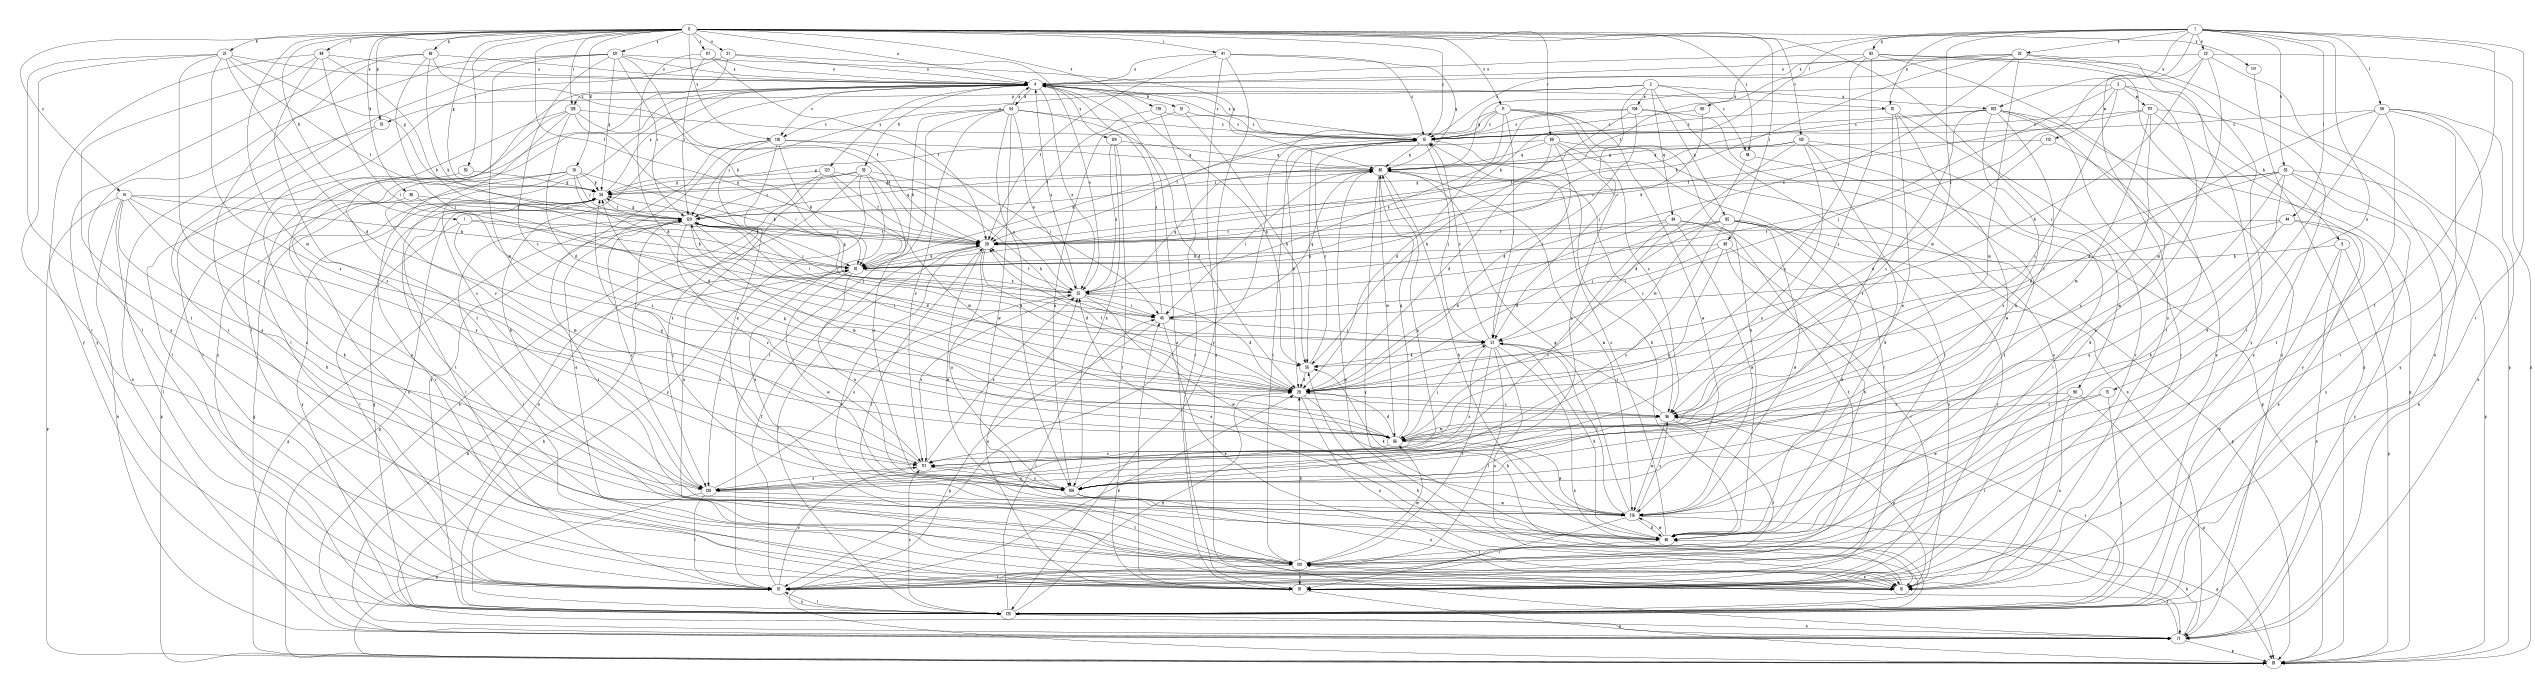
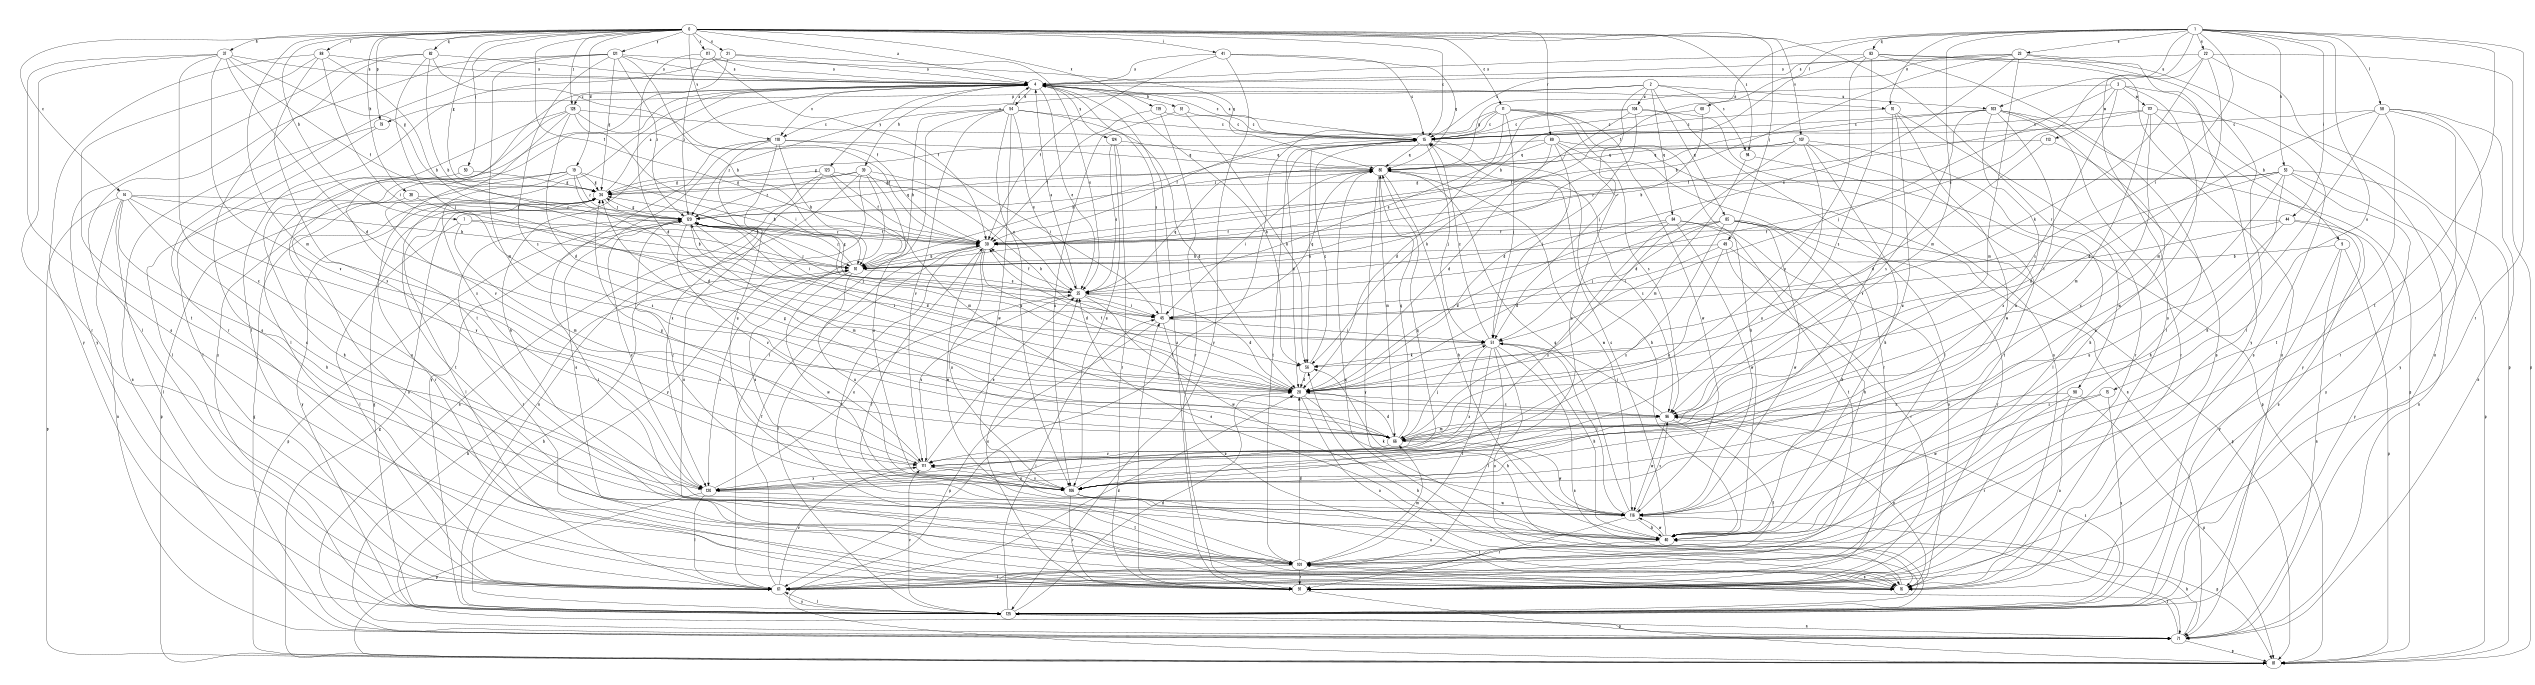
node "122": removed
edge "10" -> "129": added, label "z"
edge "1" -> "45": added, label "i"
edge "106" -> "91": added, label "r"
edge "41" -> "71": removed, label "n"
